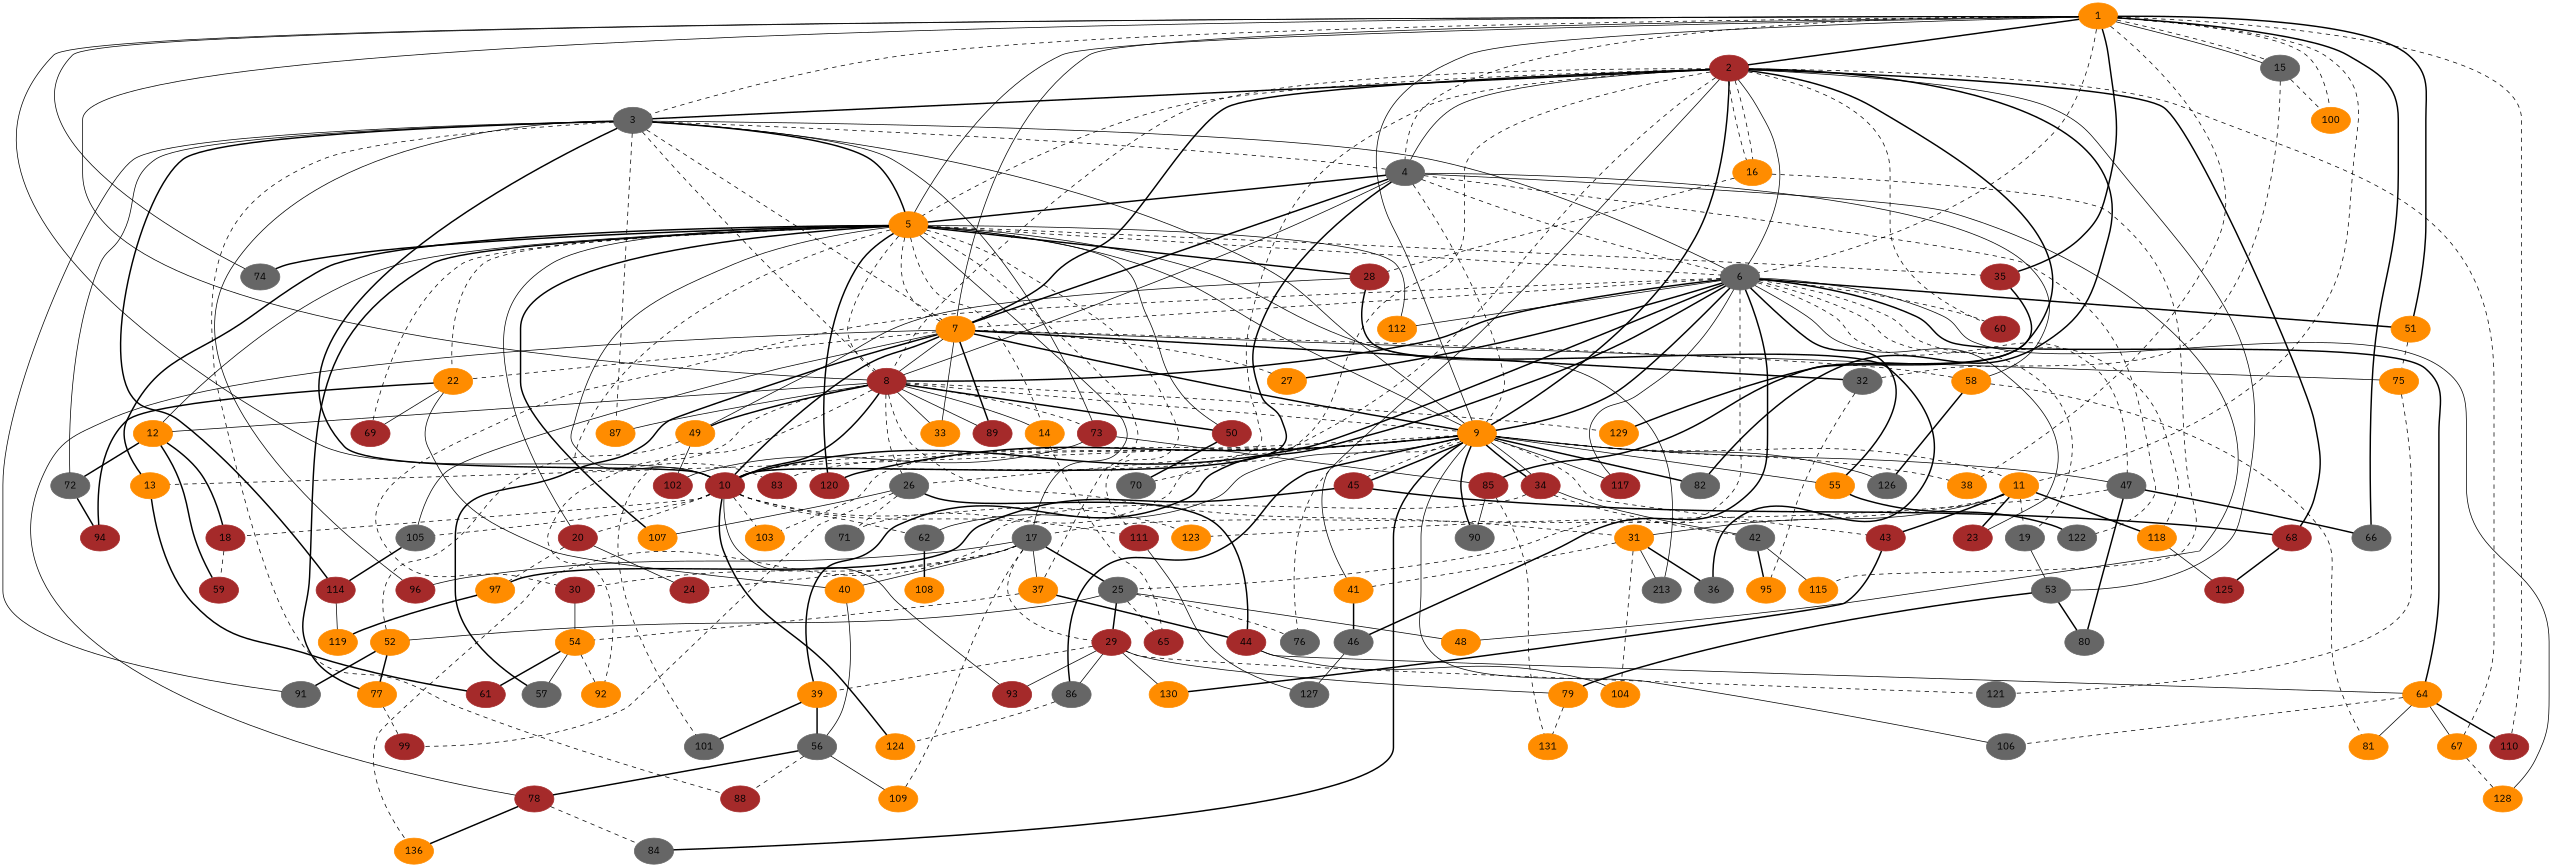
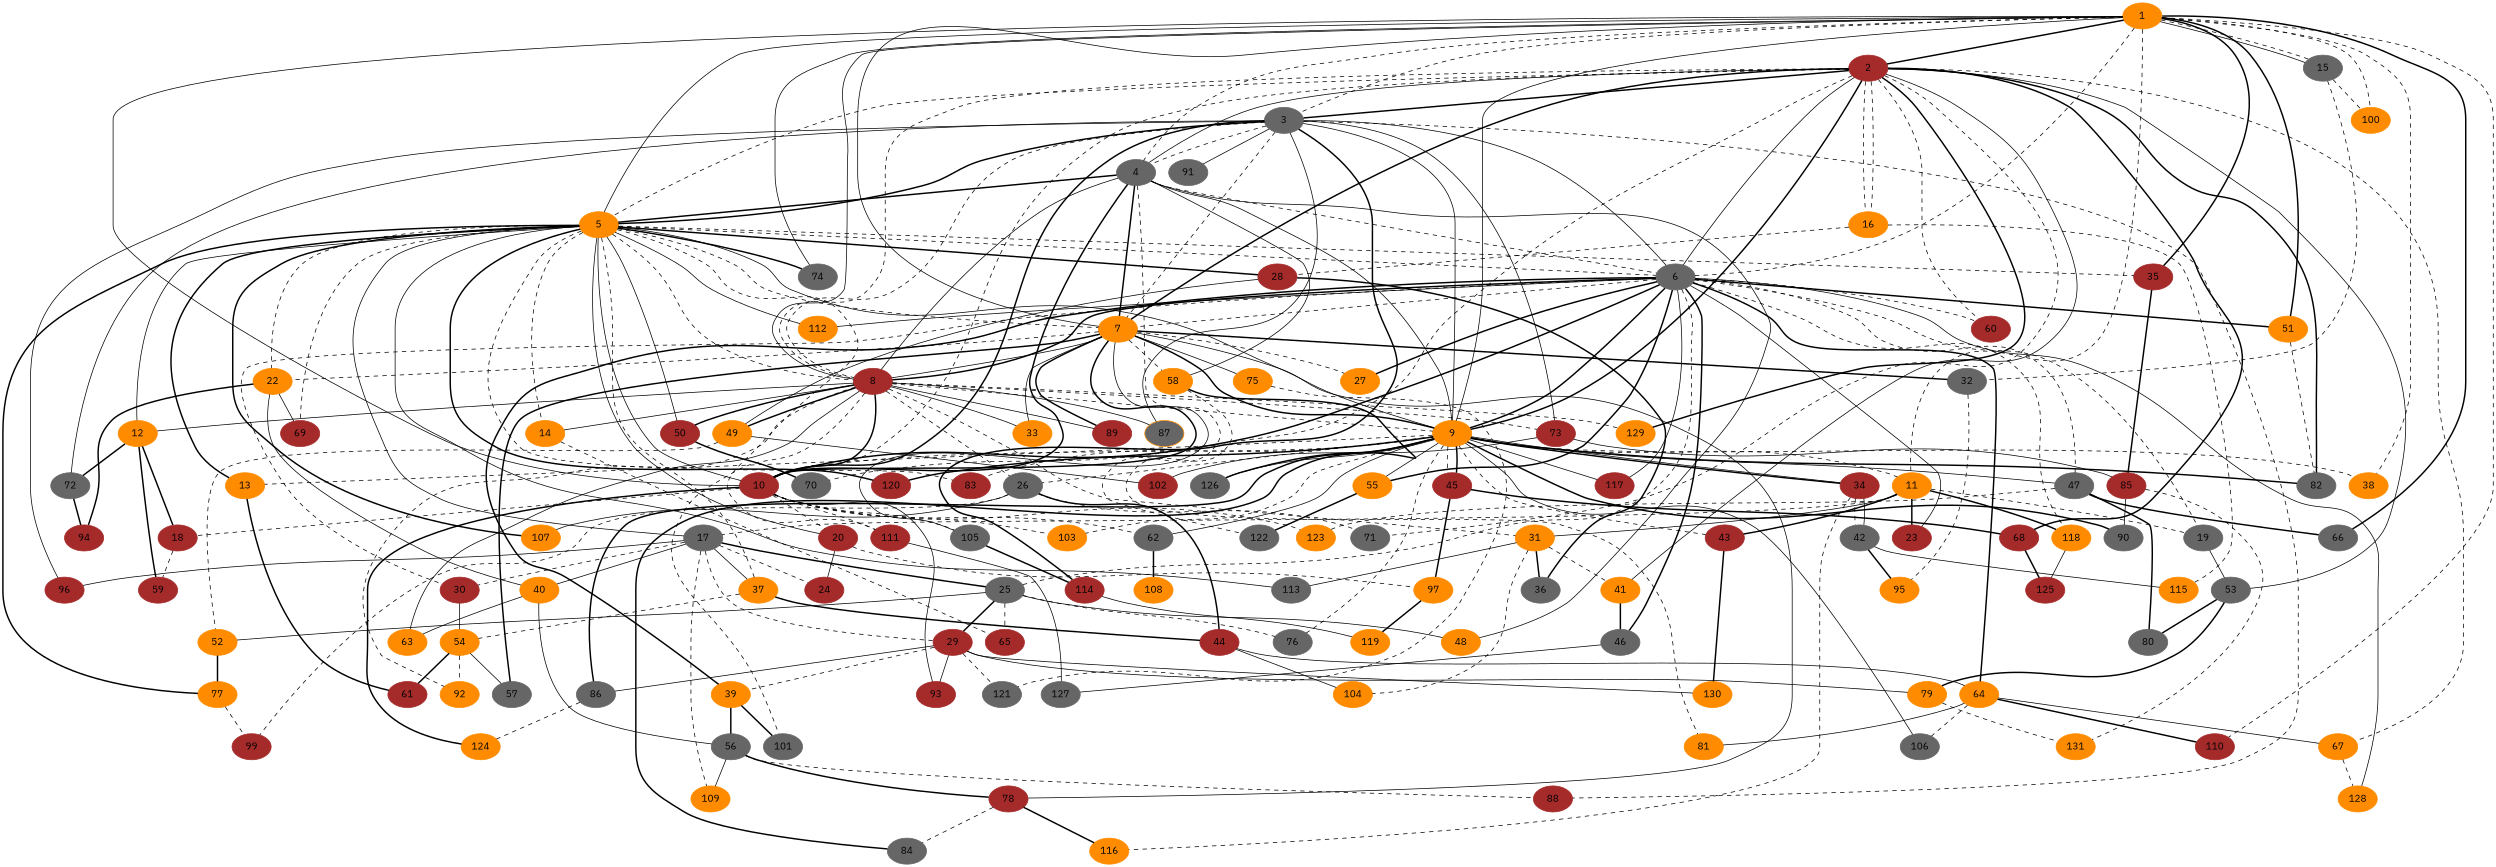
edge "3" -- "87": style dashed -> solid
edge "4" -- "9": style dashed -> solid
edge "51" -- "75": now "51" -- "82"
node "87": fillcolor darkorange -> gray40
node "213": label "213" -> "113"
node "63": added
edge "52" -- "91": removed
node "136": label "136" -> "116"
